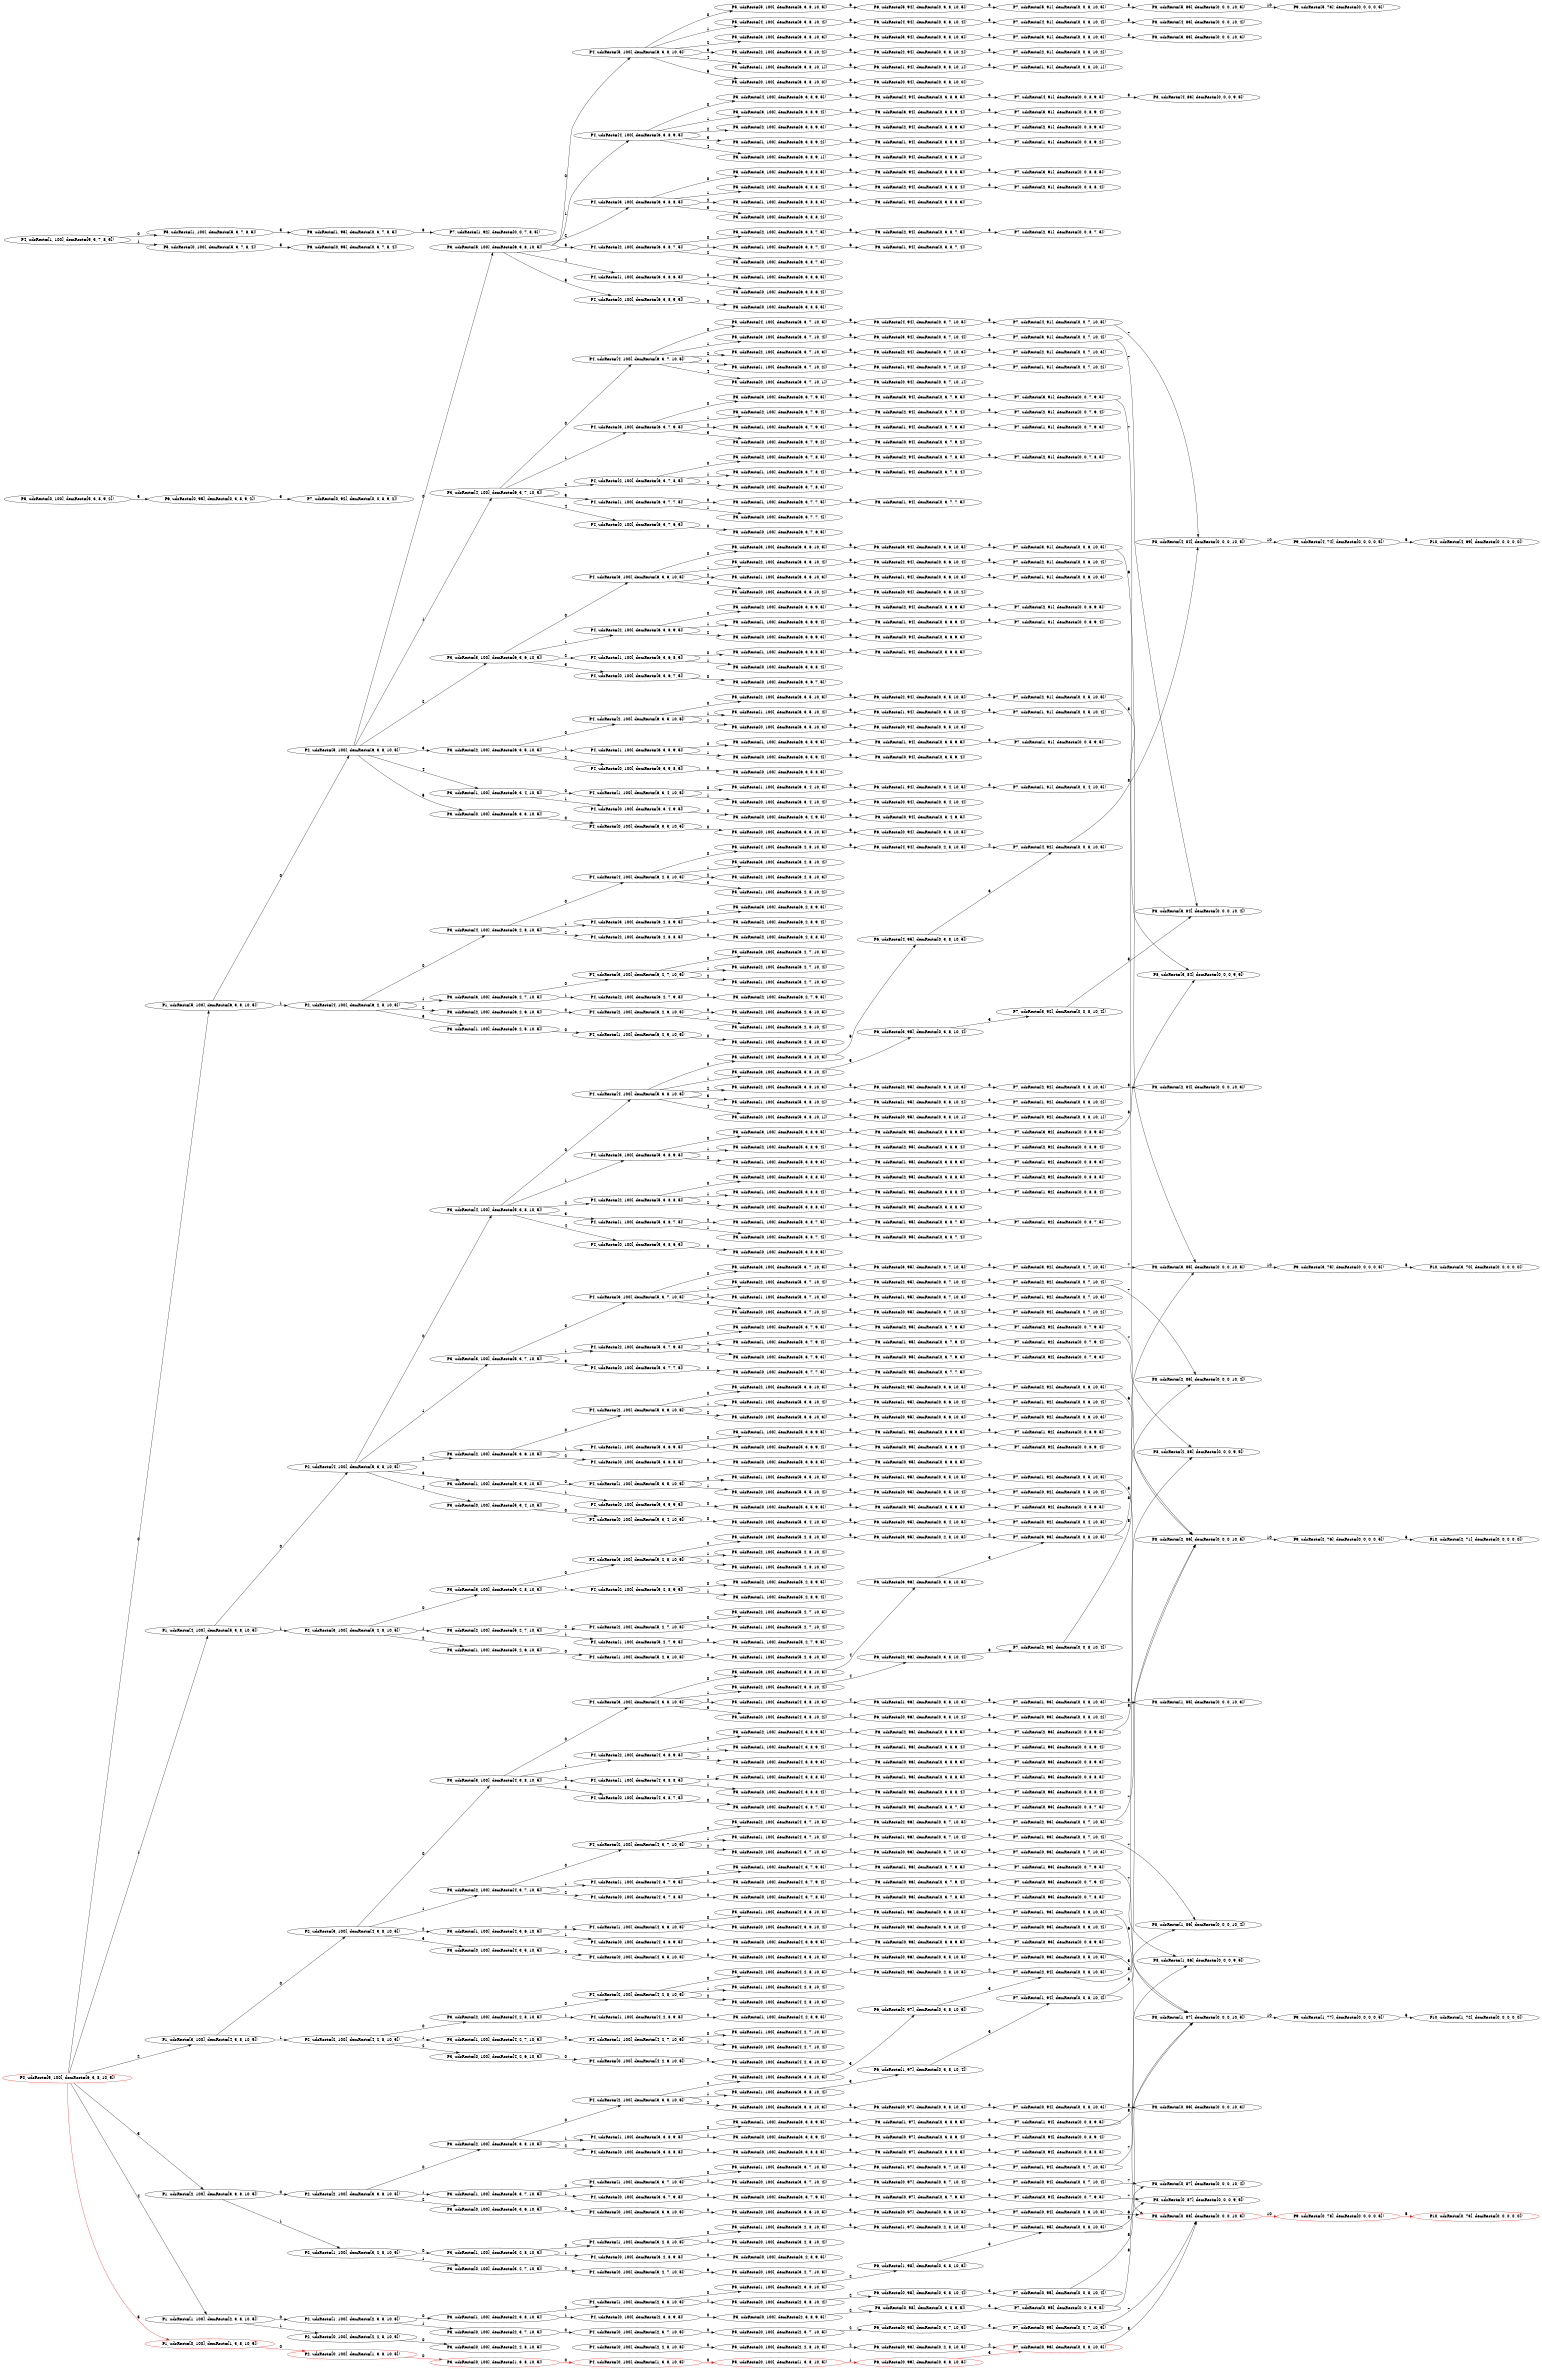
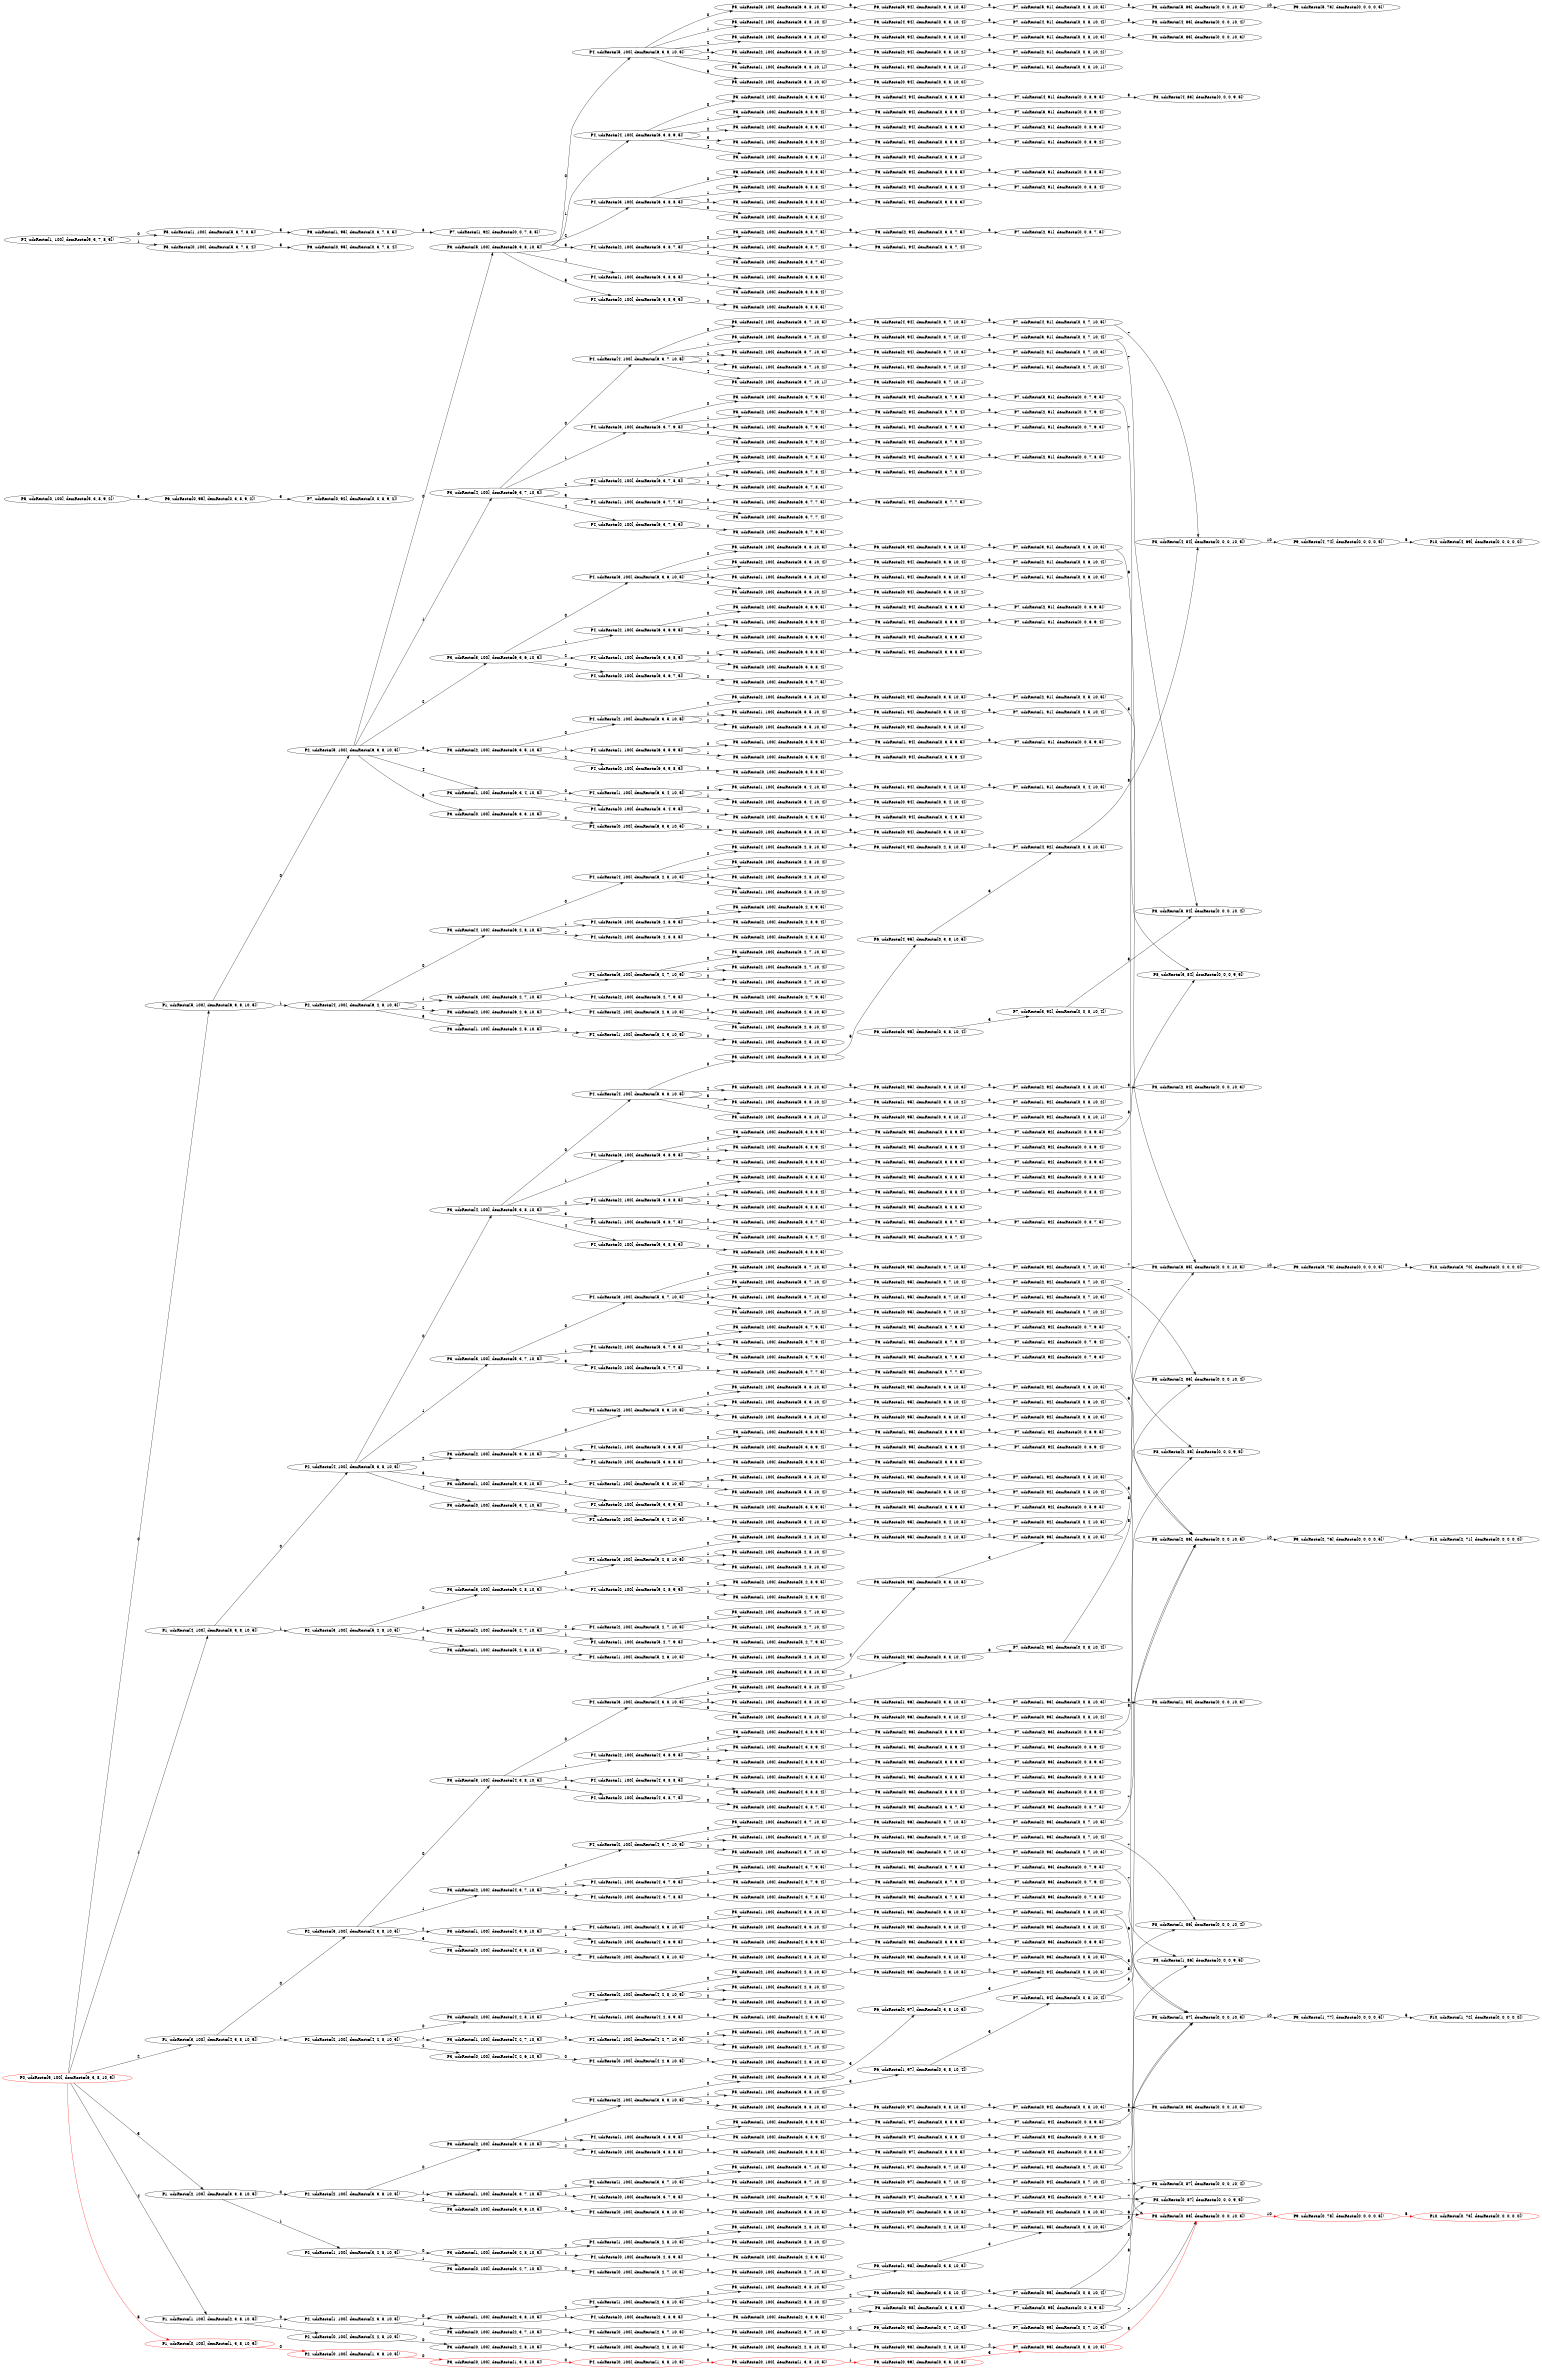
node "P5, udsRest=[3, 100], demRest=[5, 3, 8, 10, 4])": removed
edge "P4, udsRest=[0, 100], demRest=[3, 2, 7, 10, 5])" -> "P5, udsRest=[0, 100], demRest=[3, 2, 7, 10, 5])": label "9" -> "0"
edge "P7, udsRest=[0, 96], demRest=[0, 0, 8, 10, 5])" -> "P8, udsRest=[0, 88], demRest=[0, 0, 0, 10, 5])": color black -> red
edge "P3, udsRest=[0, 100], demRest=[2, 2, 8, 10, 5])" -> "P4, udsRest=[0, 100], demRest=[2, 2, 8, 10, 5])": added, label "0"
